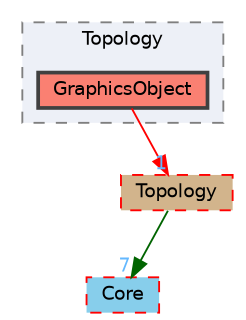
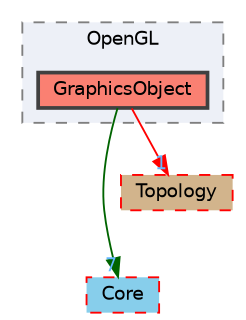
cluster "Topology": label "Topology" -> "OpenGL"
edge "Topology" -> "Core": now "GraphicsObject" -> "Core"
